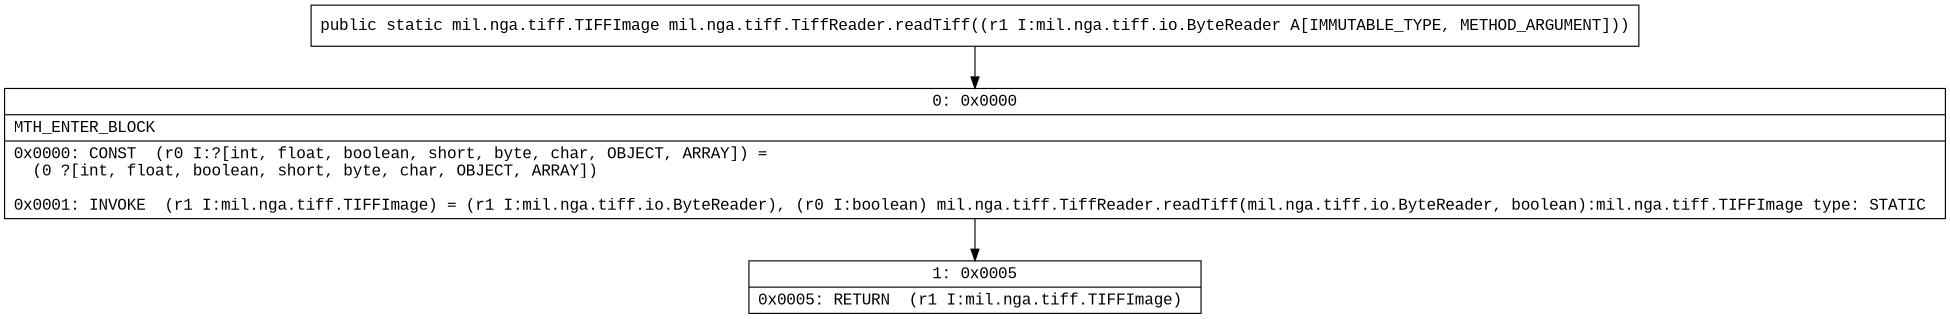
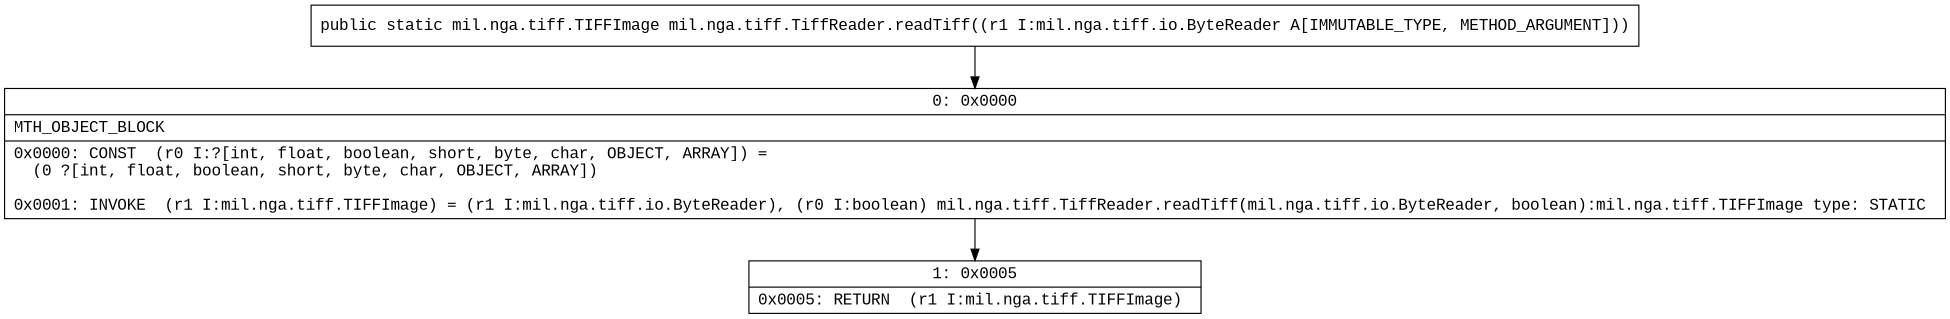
node "0: 0x0000": text "MTH_ENTER_BLOCK" -> "MTH_OBJECT_BLOCK"
